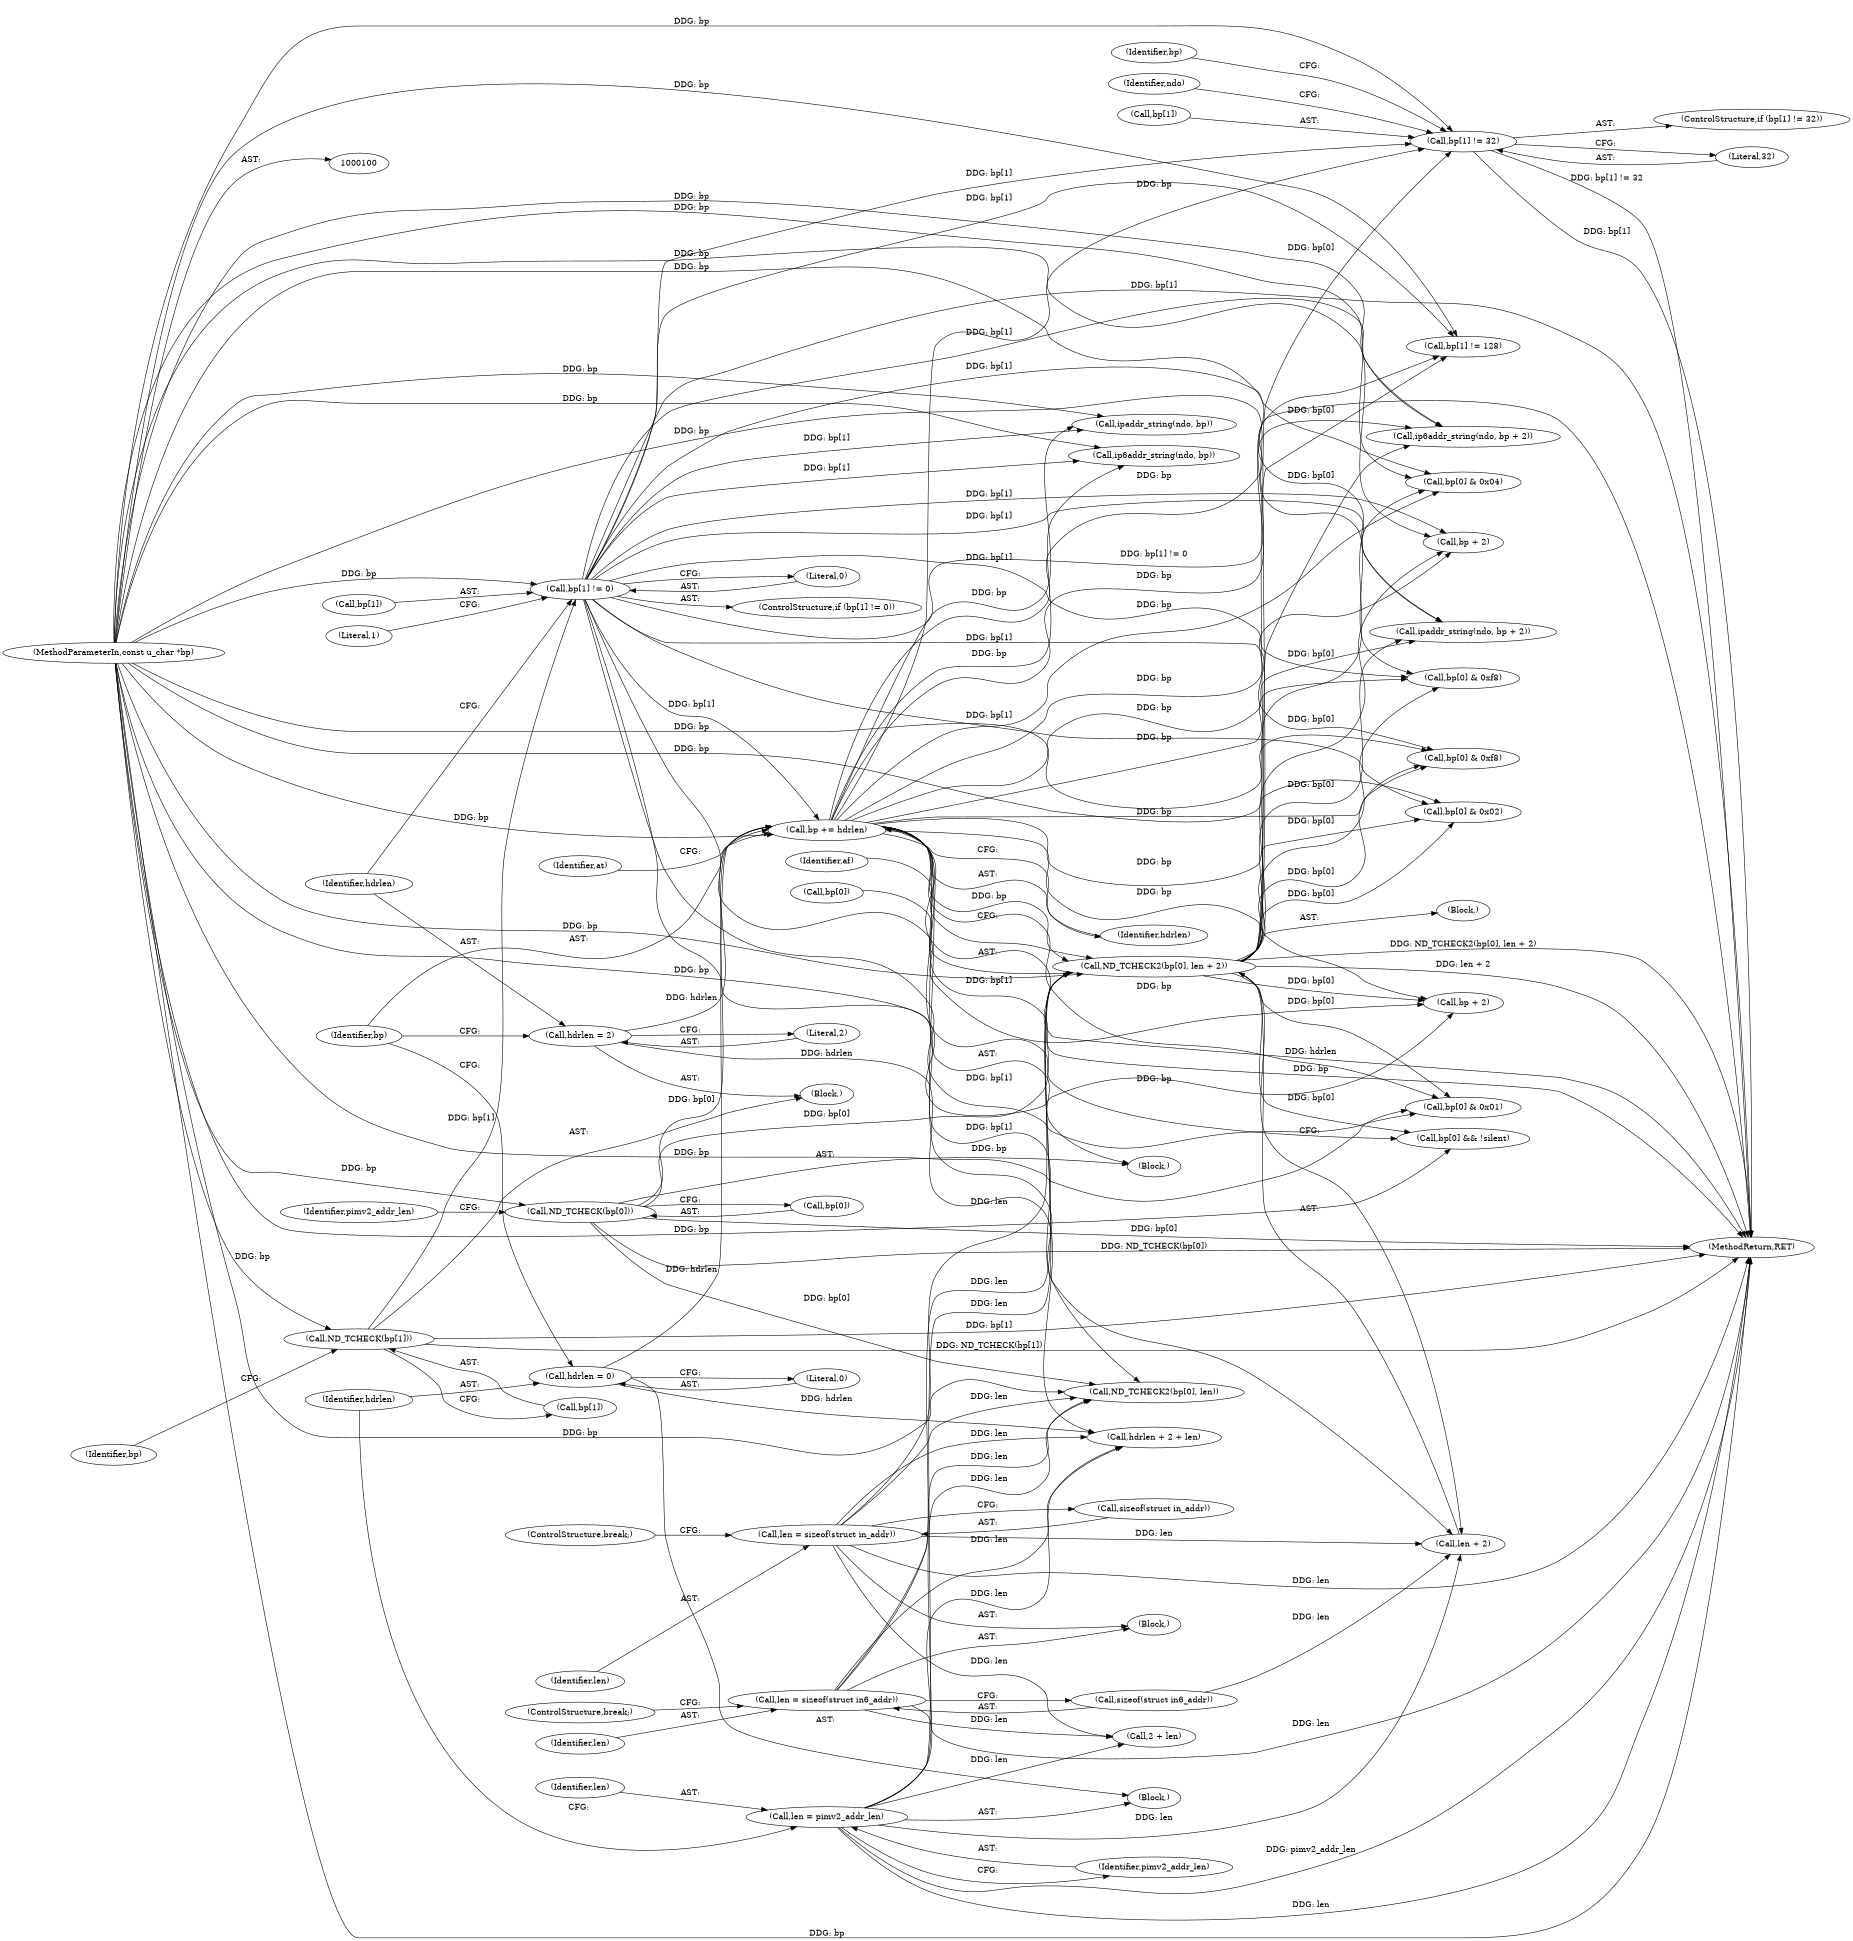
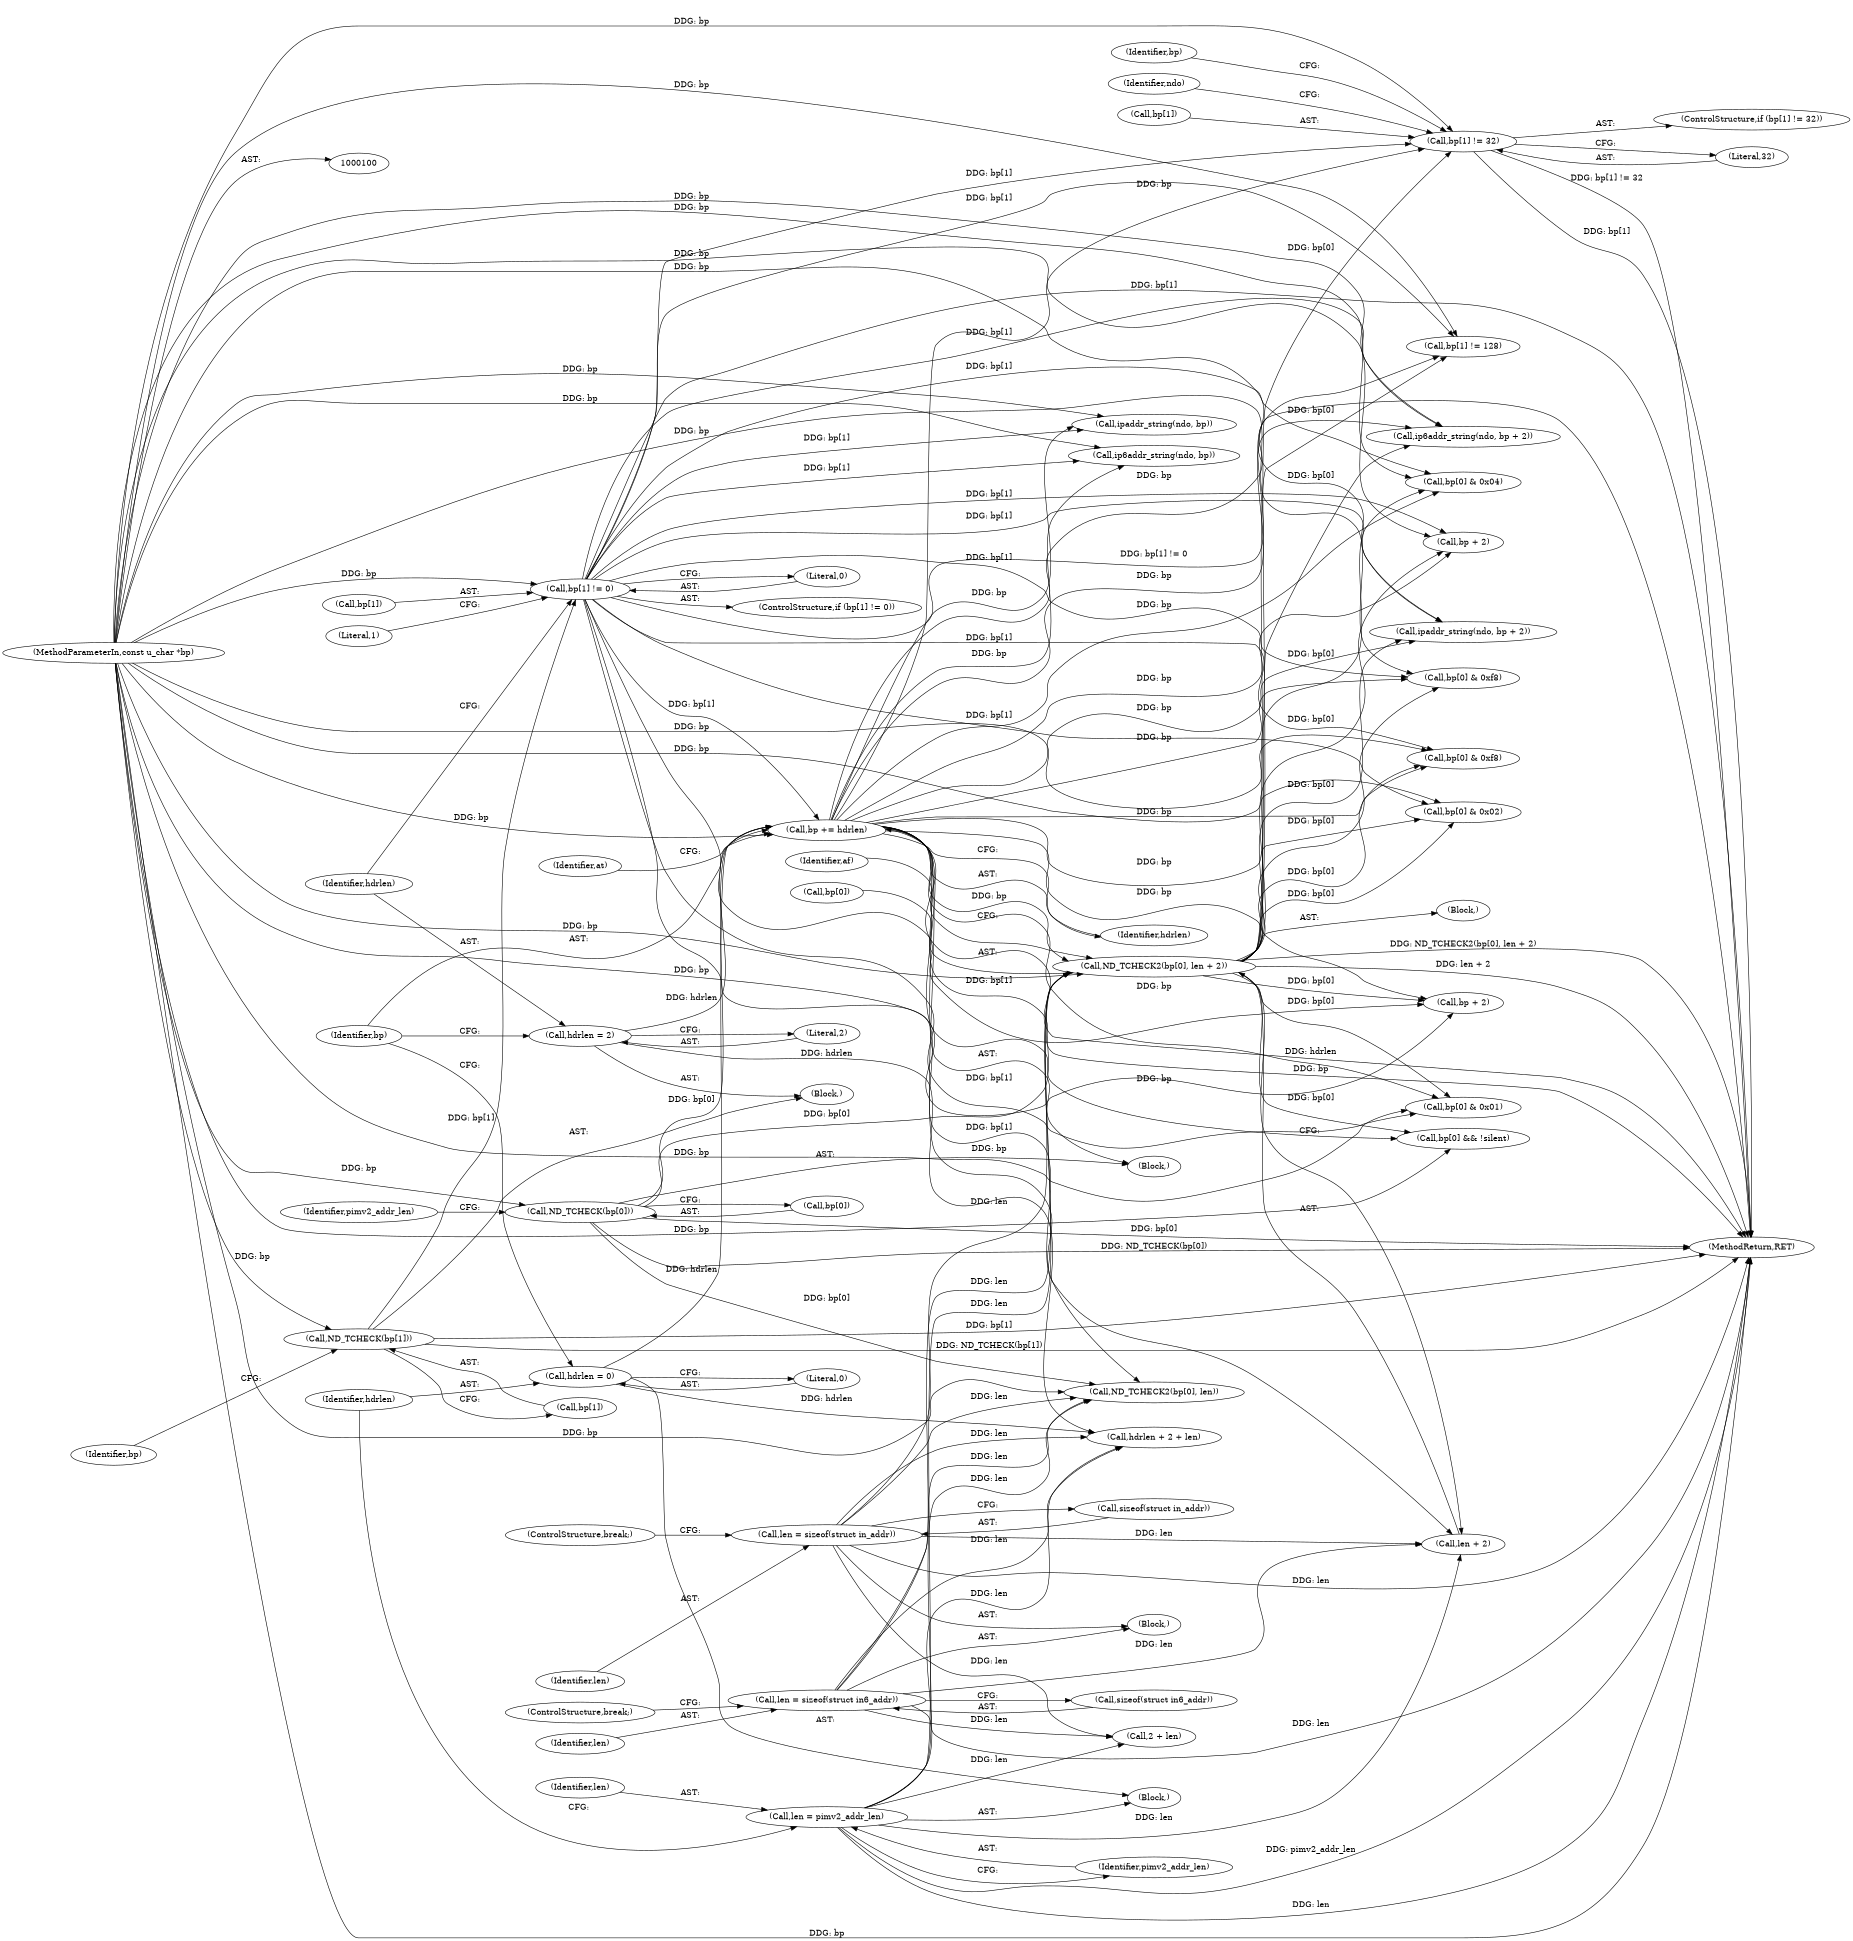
edge "(Call,sizeof(struct in6_addr))" -> "(Call,len + 2)": now "(Call,len = sizeof(struct in6_addr))" -> "(Call,len + 2)"
